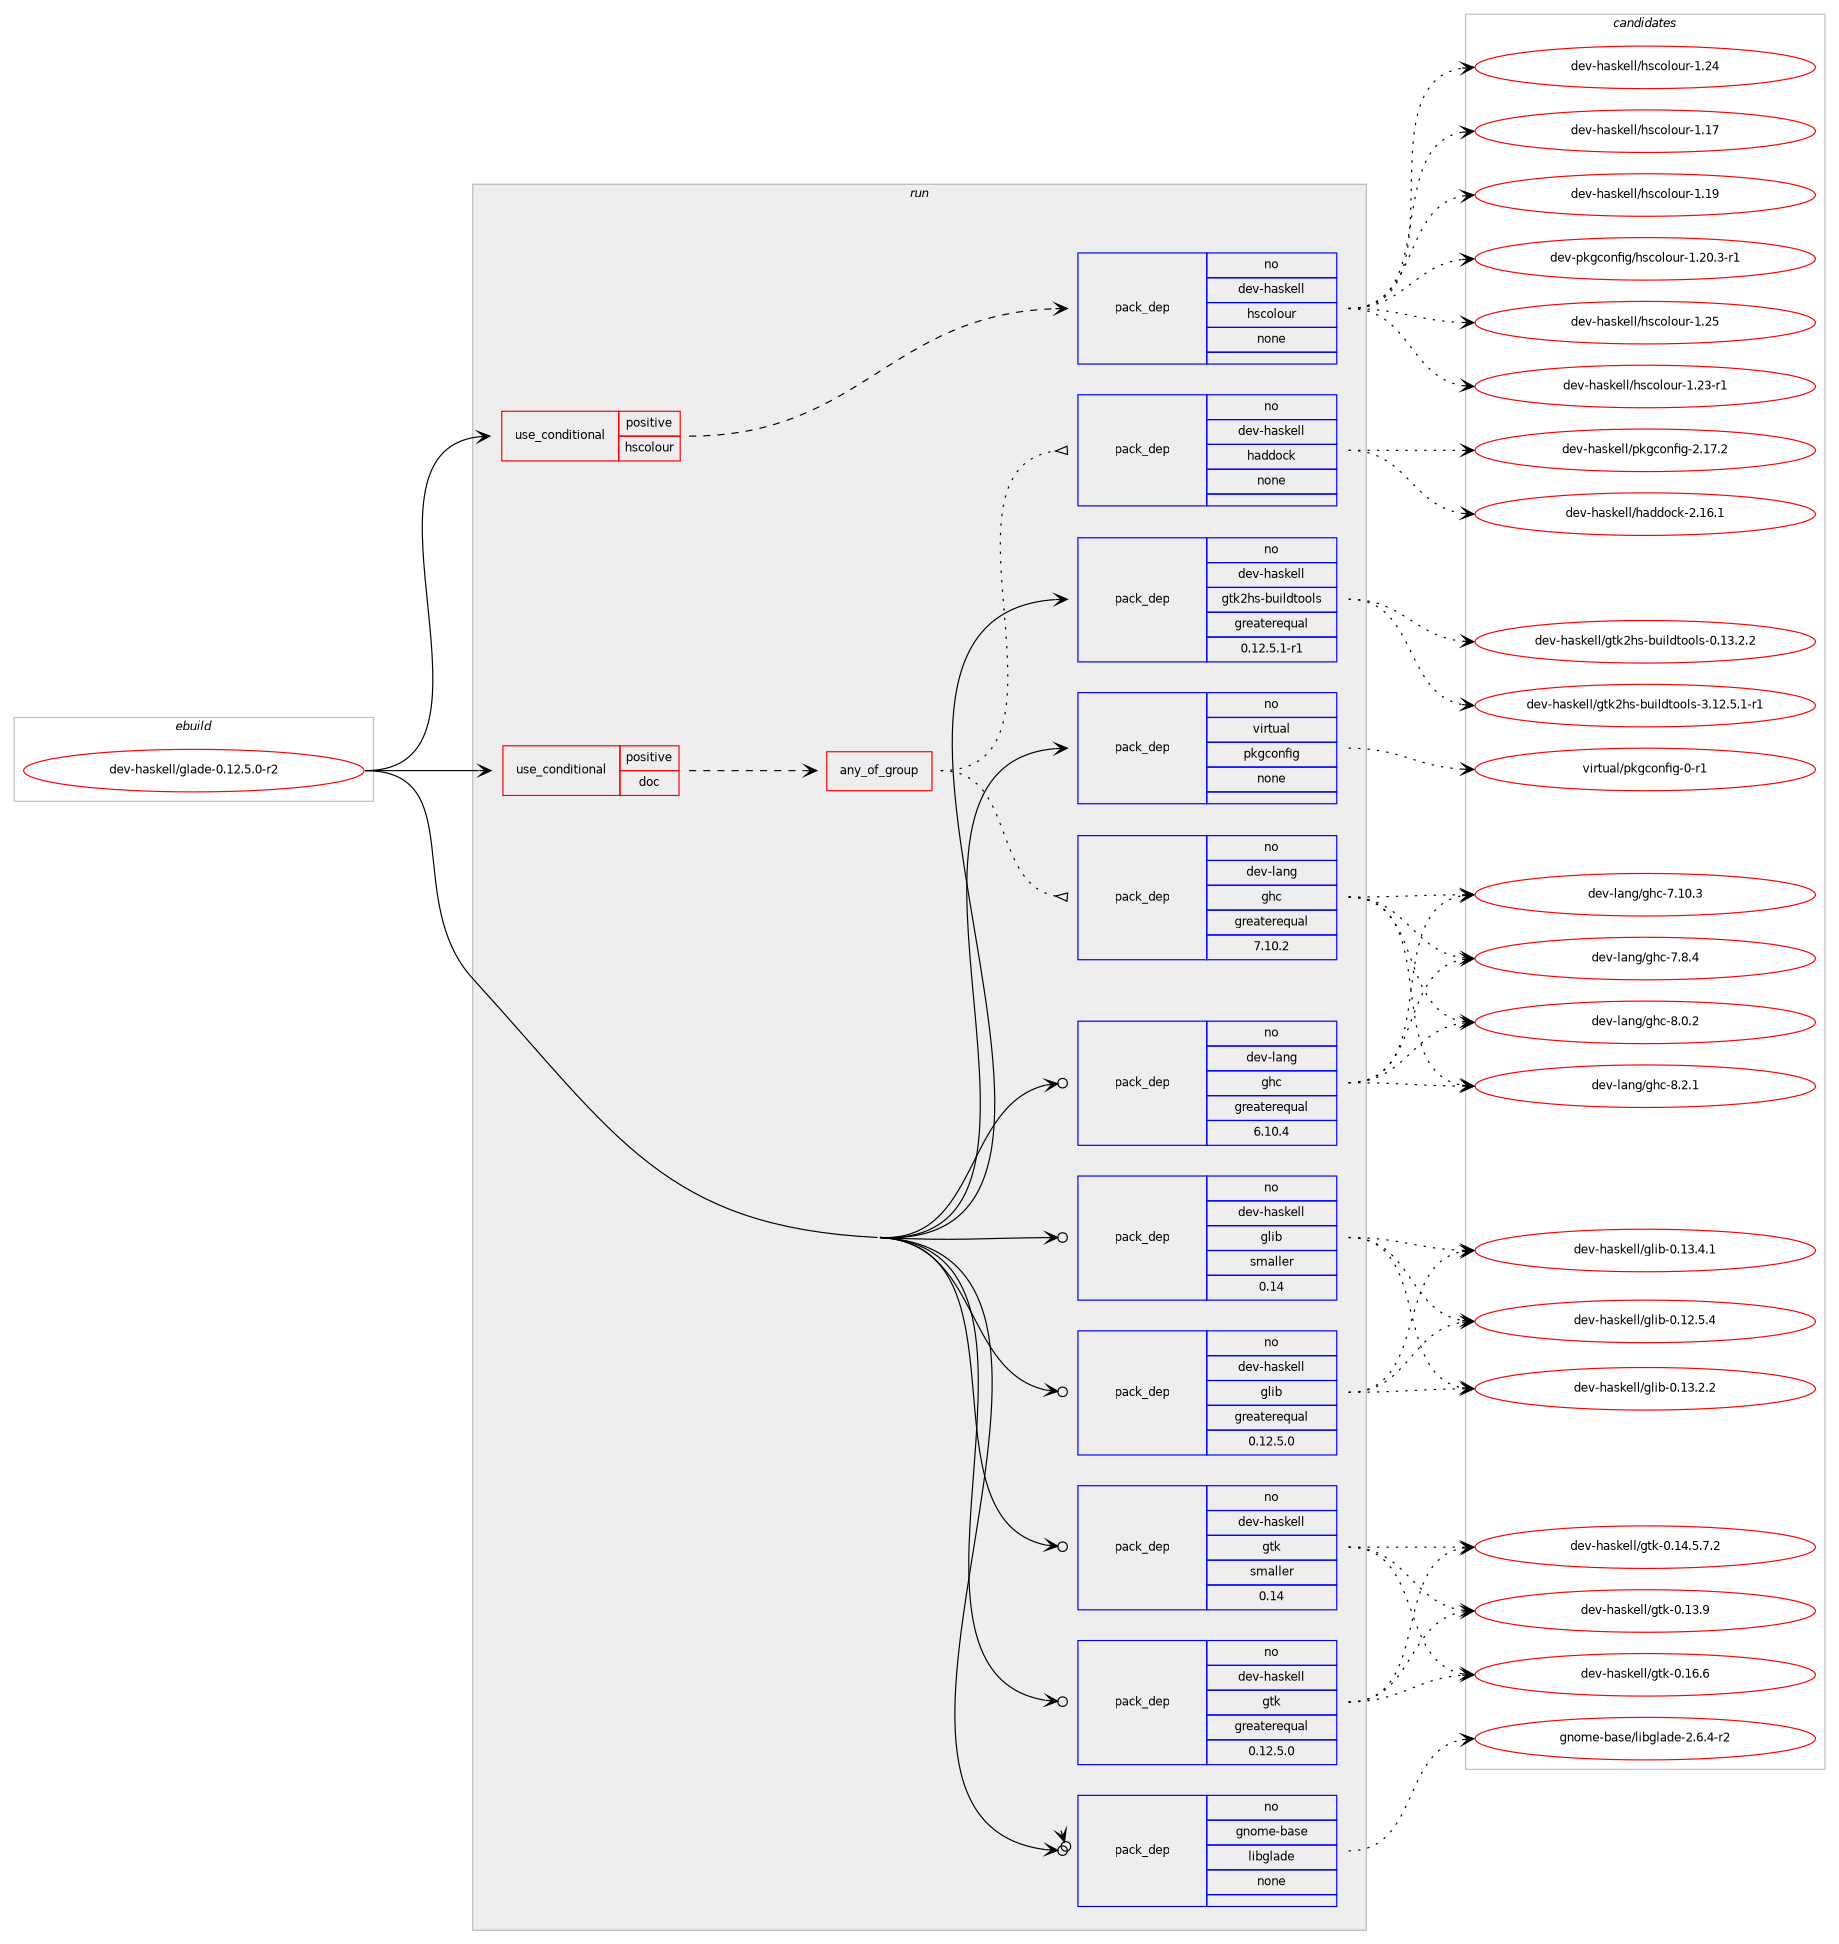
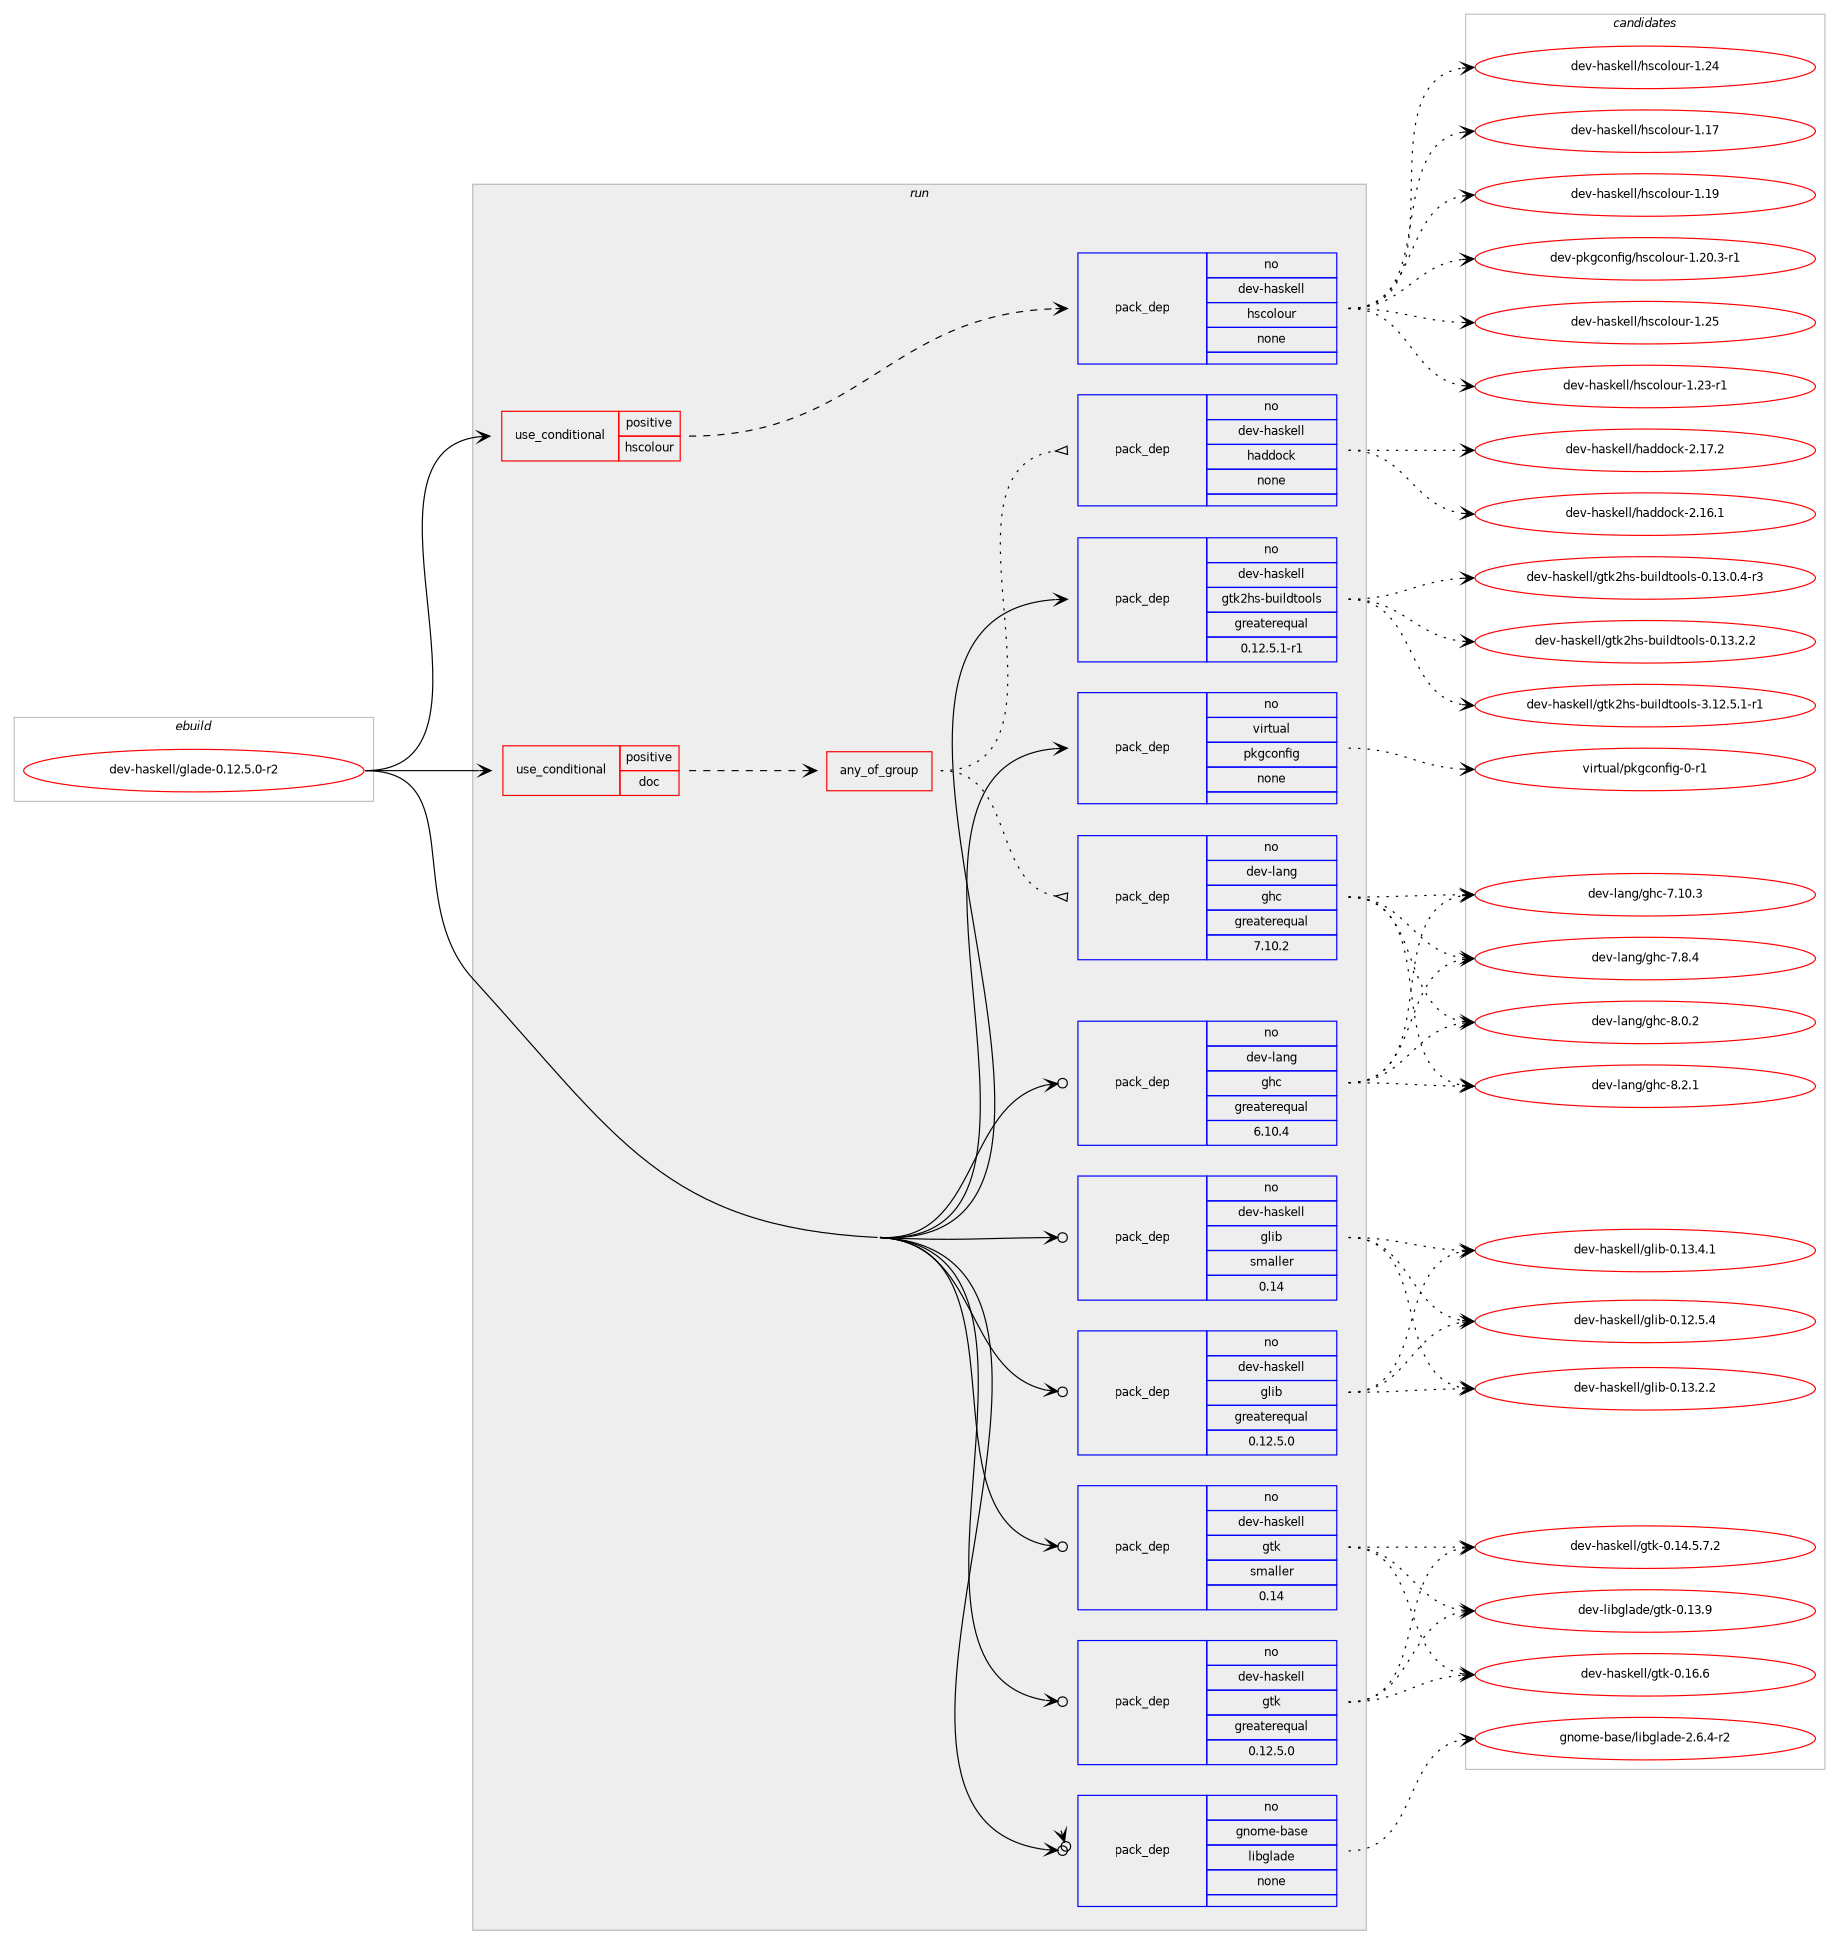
node "dev-haskell/pkgconfig-2.17.2": label "dev-haskell/pkgconfig-2.17.2" -> "dev-haskell/haddock-2.17.2"
node "dev-haskell/gtk2hs-buildtools-0.13.0.4-r3": added
node "dev-haskell/gtk-0.13.9": label "dev-haskell/gtk-0.13.9" -> "dev-libglade/gtk-0.13.9"
